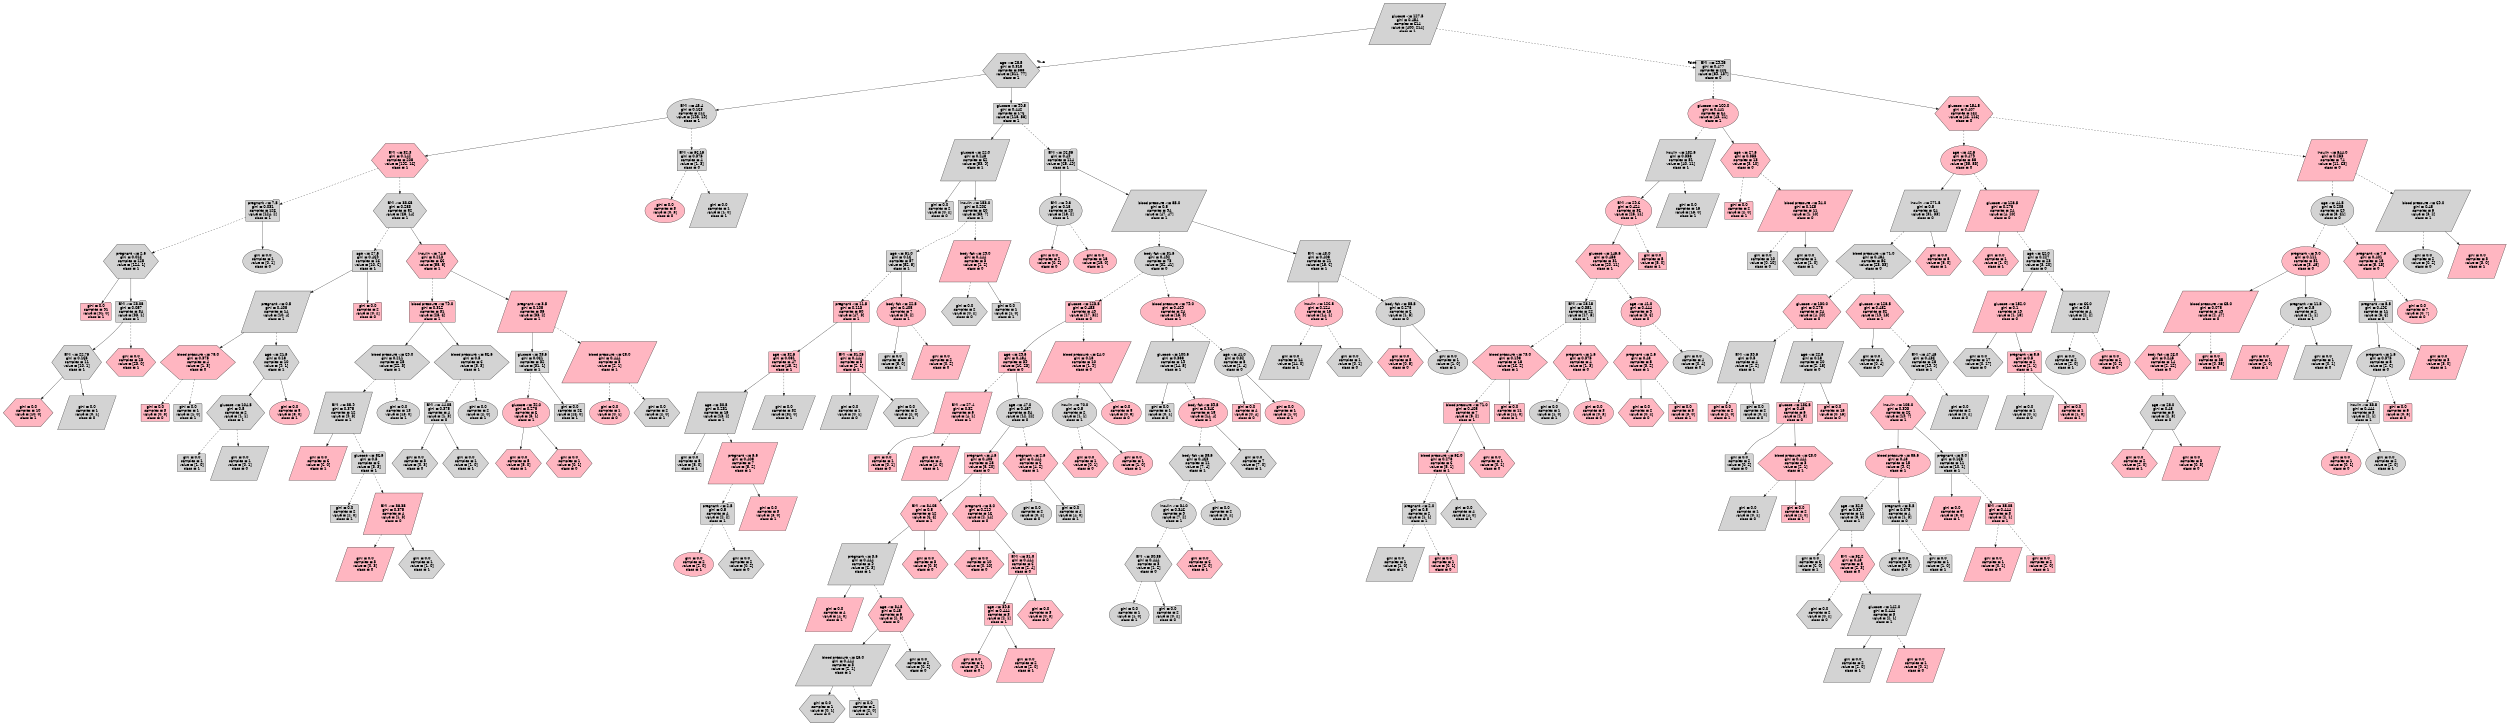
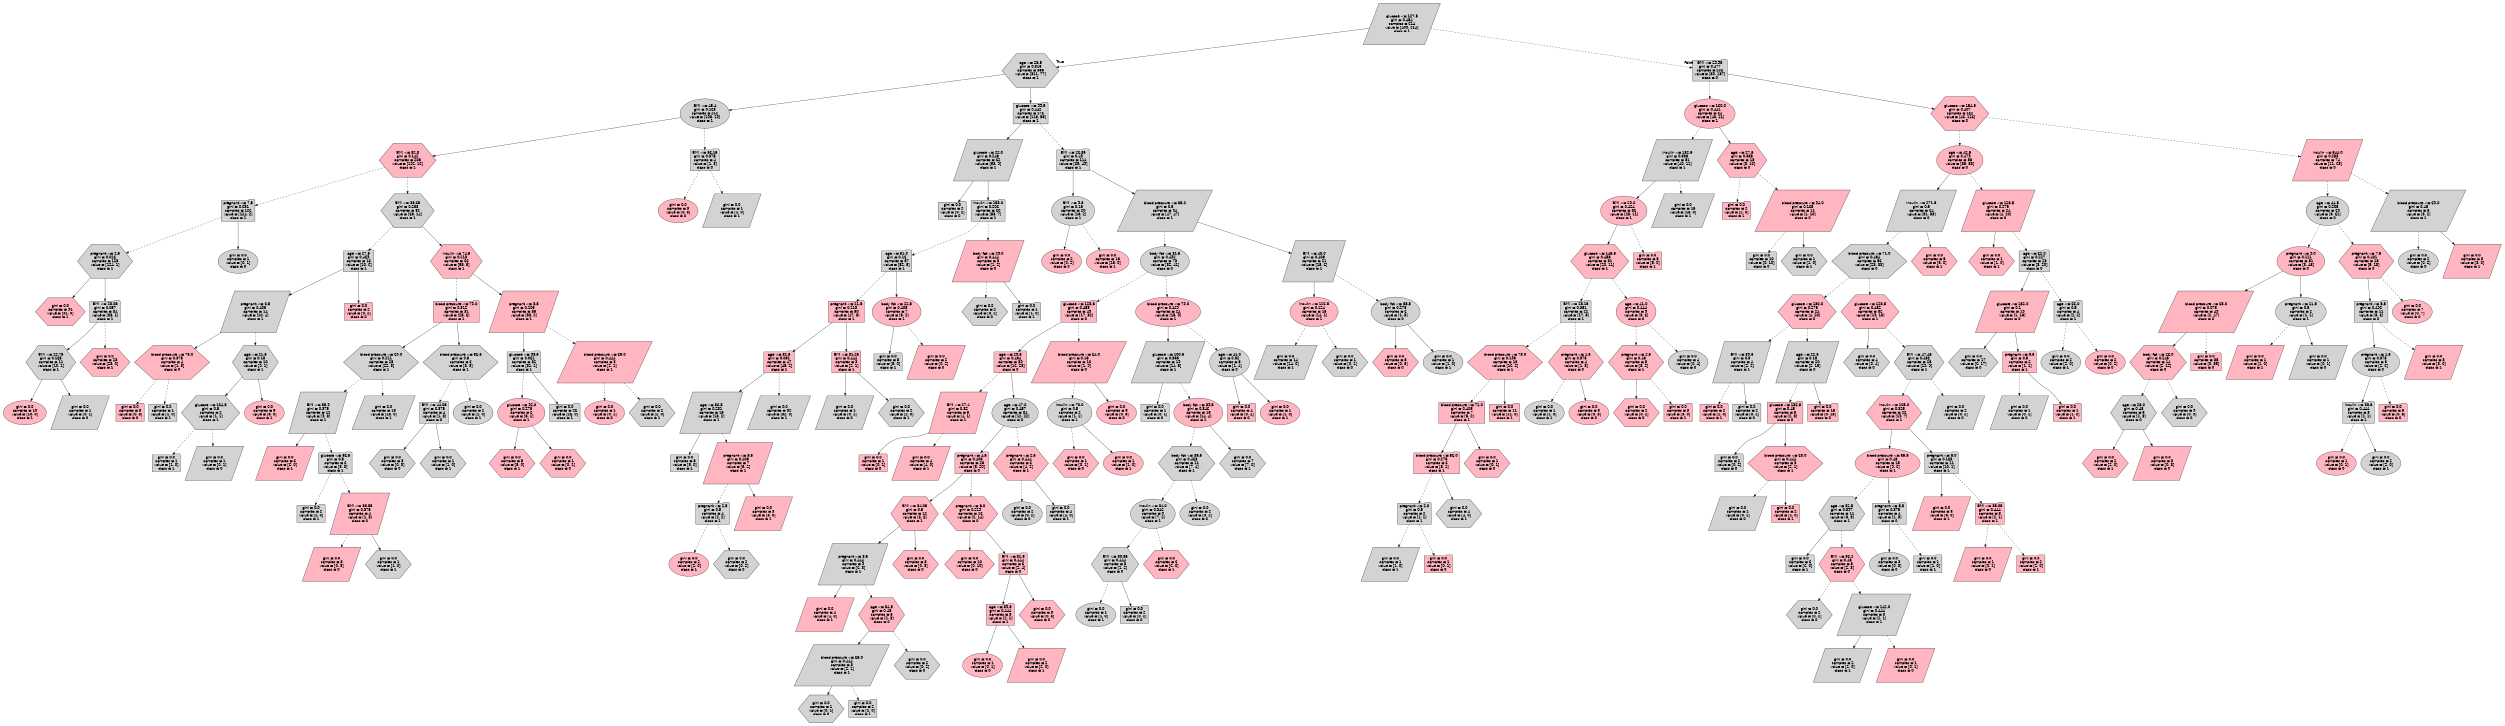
node "gini = 0.0 samples = 91 value = [91, 0] class = 1": shape folder -> hexagon
node "age <= 66.0 gini = 0.5 samples = 4 value = [2, 2] class = 1": shape parallelogram -> folder
node "gini = 0.0 samples = 10 value = [10, 0] class = 1": shape hexagon -> ellipse
node "gini = 0.0 samples = 13 value = [13, 0] class = 1": shape ellipse -> parallelogram
node "gini = 0.0 samples = 9 value = [0, 9] class = 0": added
